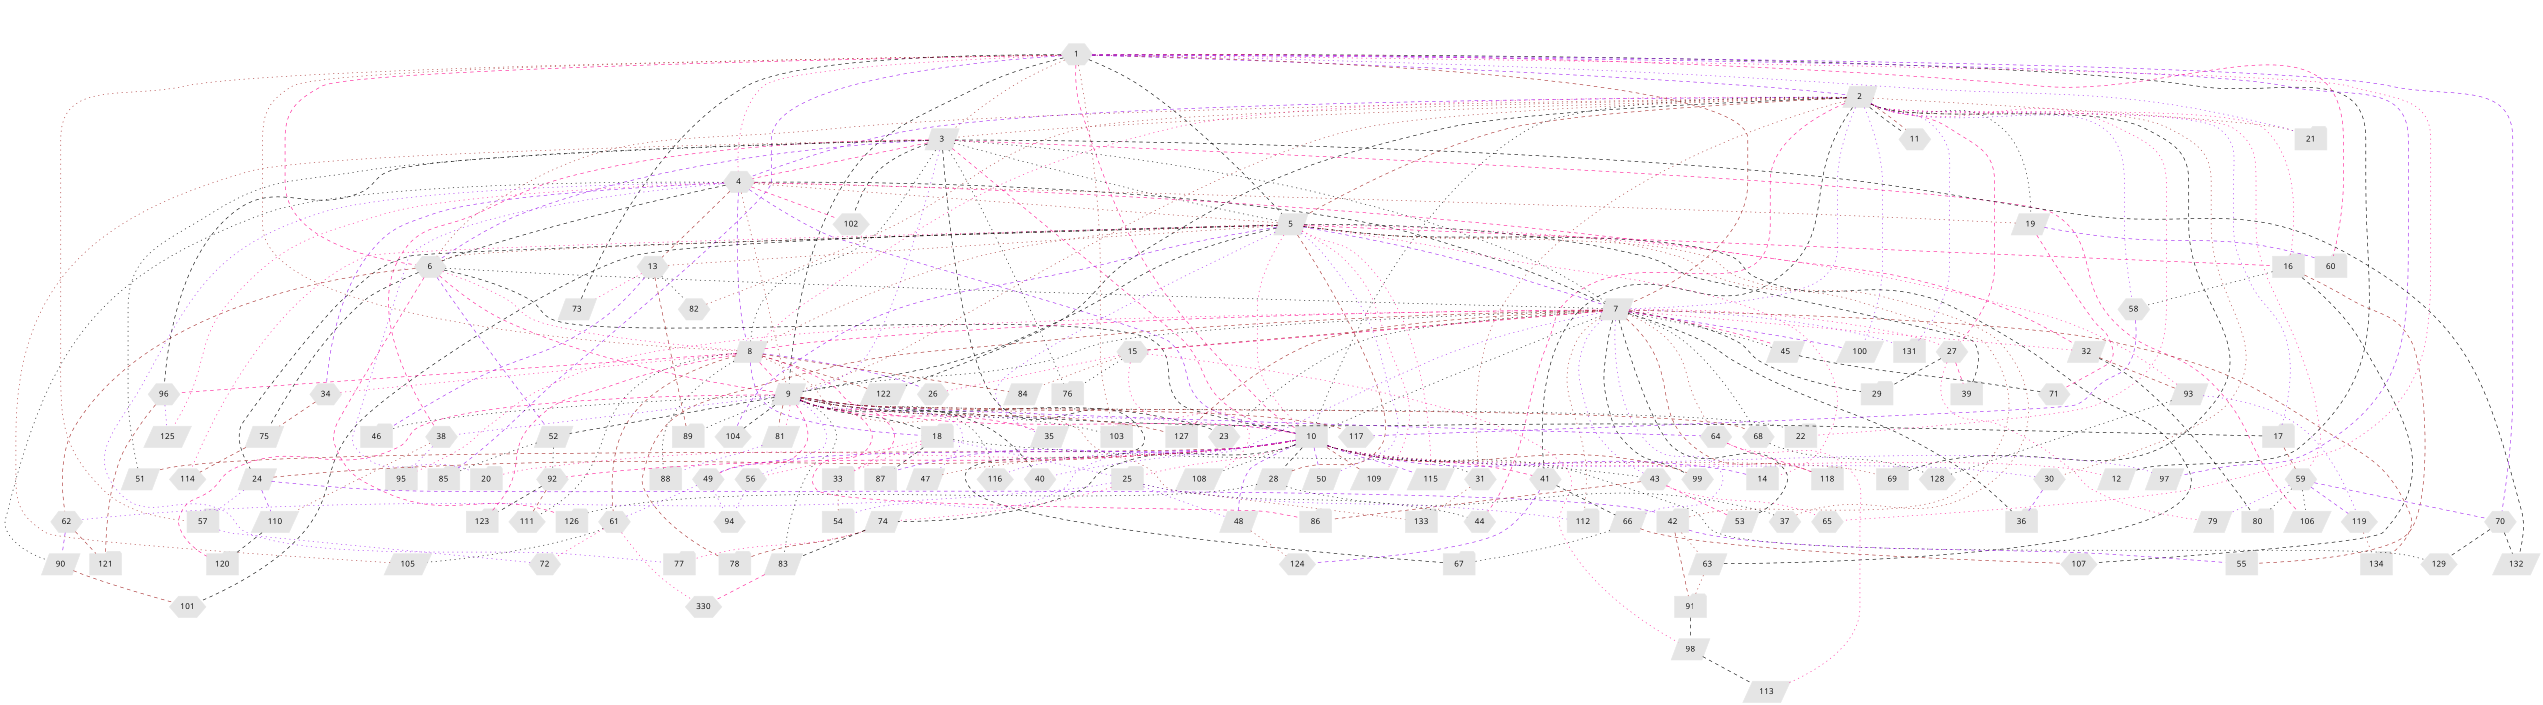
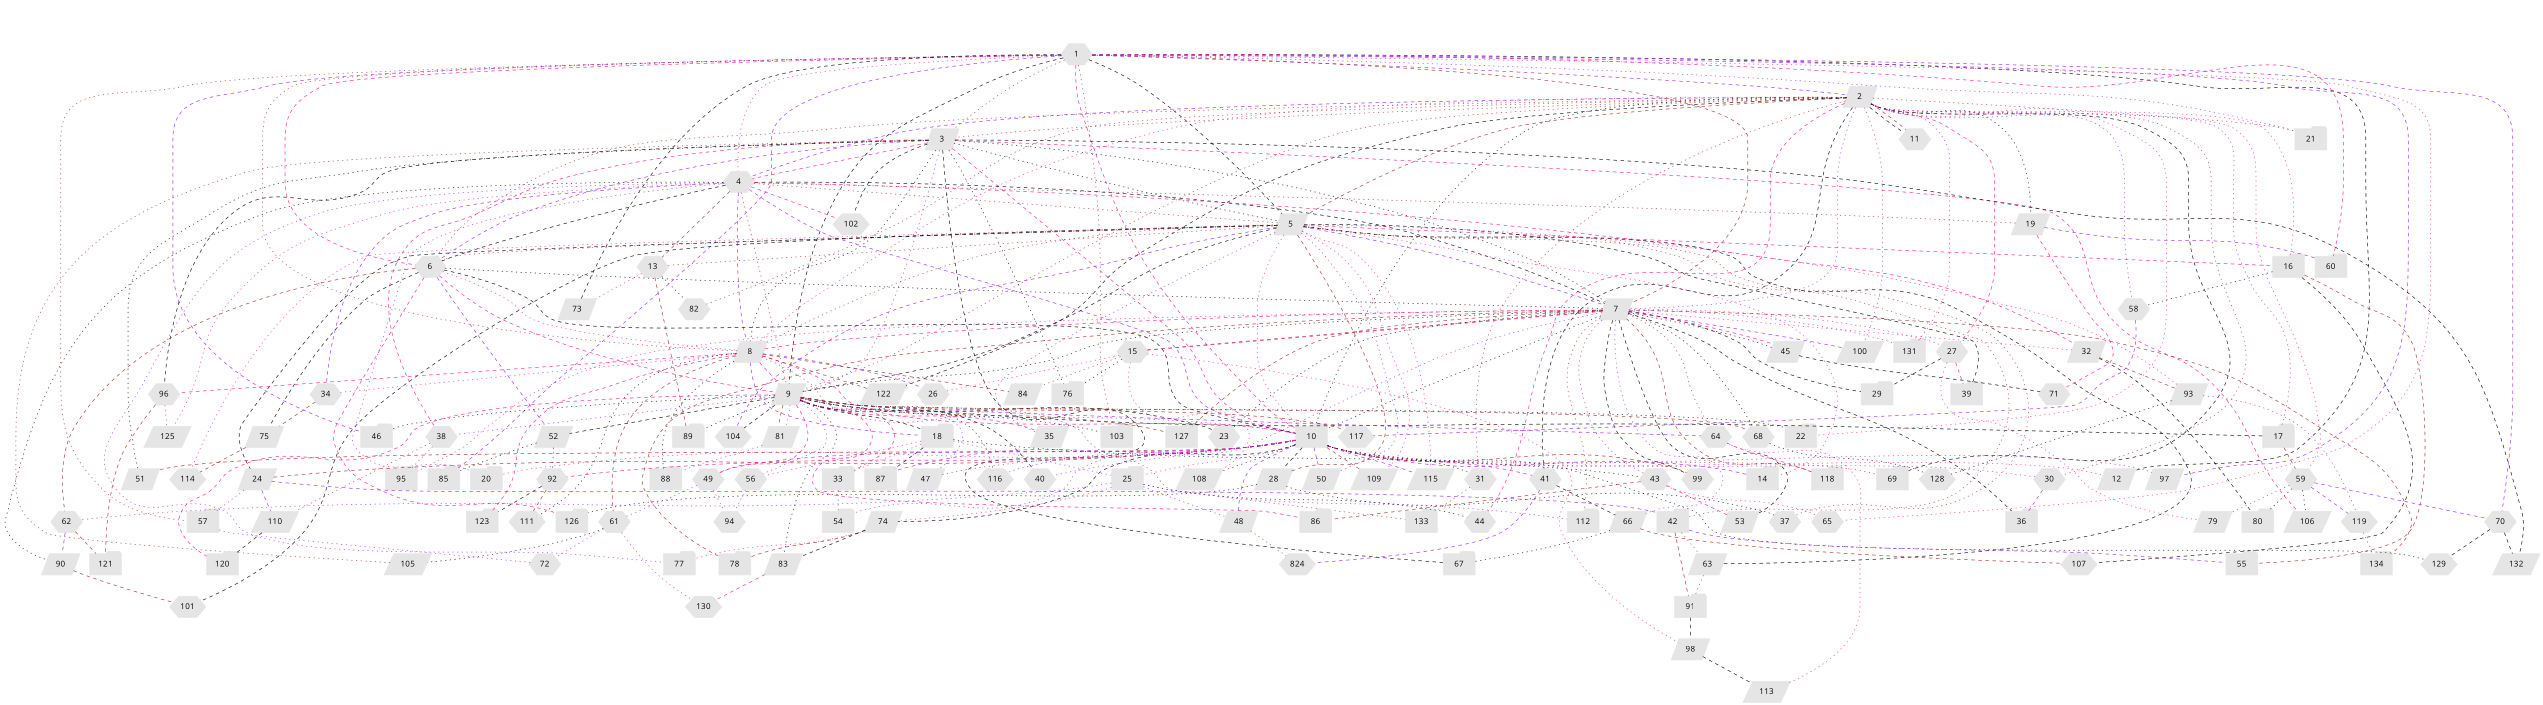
edge "13" -- "46": now "1" -- "46"
node "124": label "124" -> "824"
node "330": label "330" -> "130"
